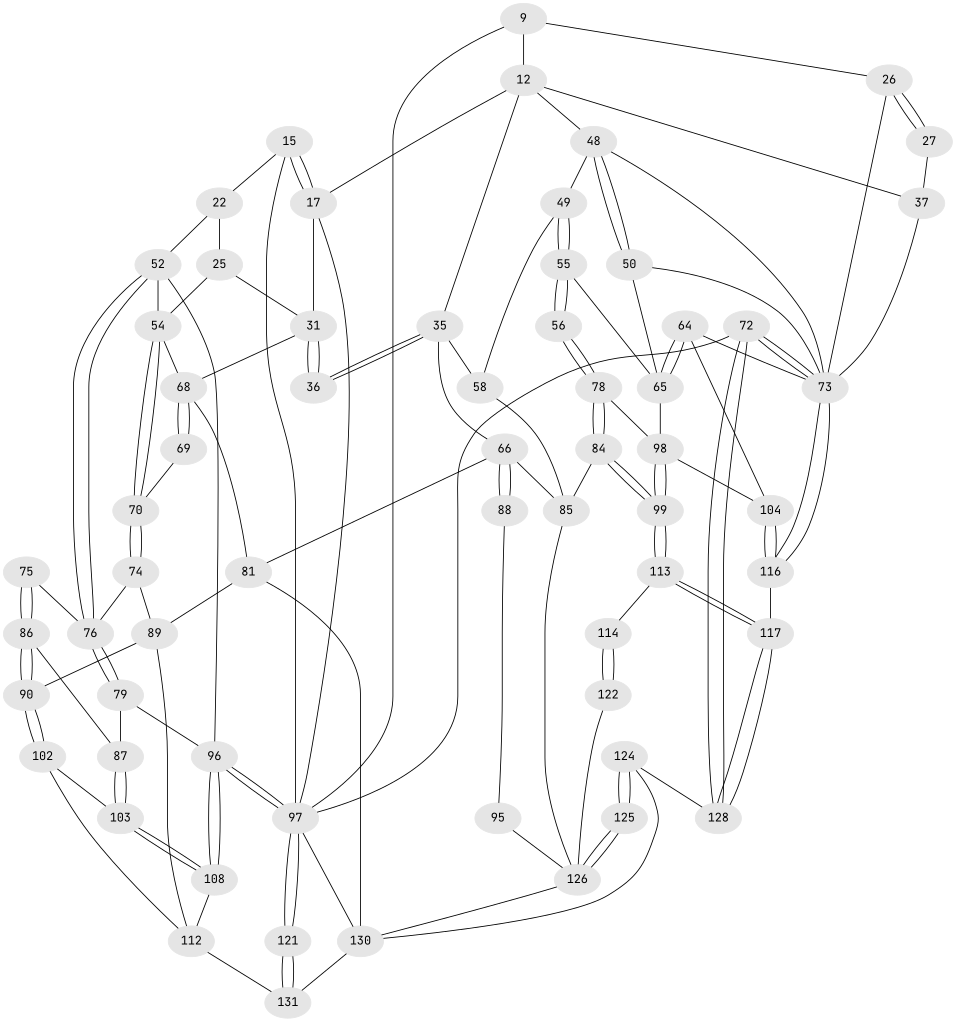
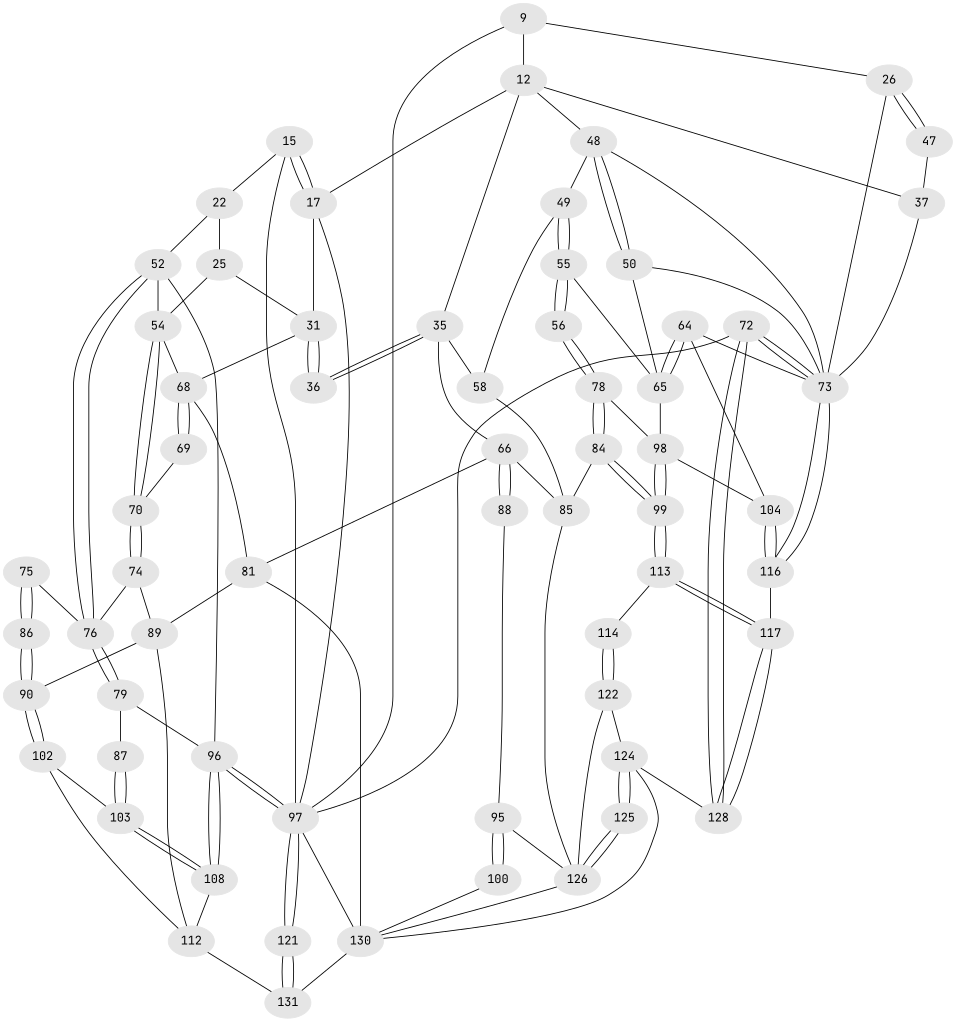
node "27": label "27" -> "47"
edge "86" -- "87": removed
edge "122" -- "124": added
node "100": added
